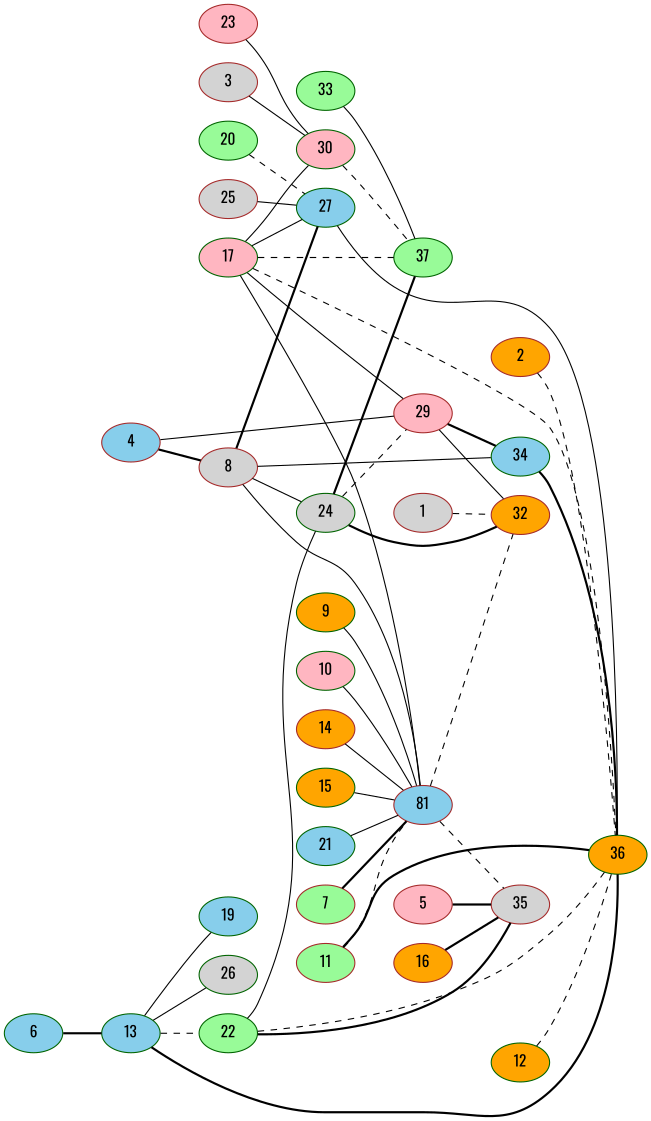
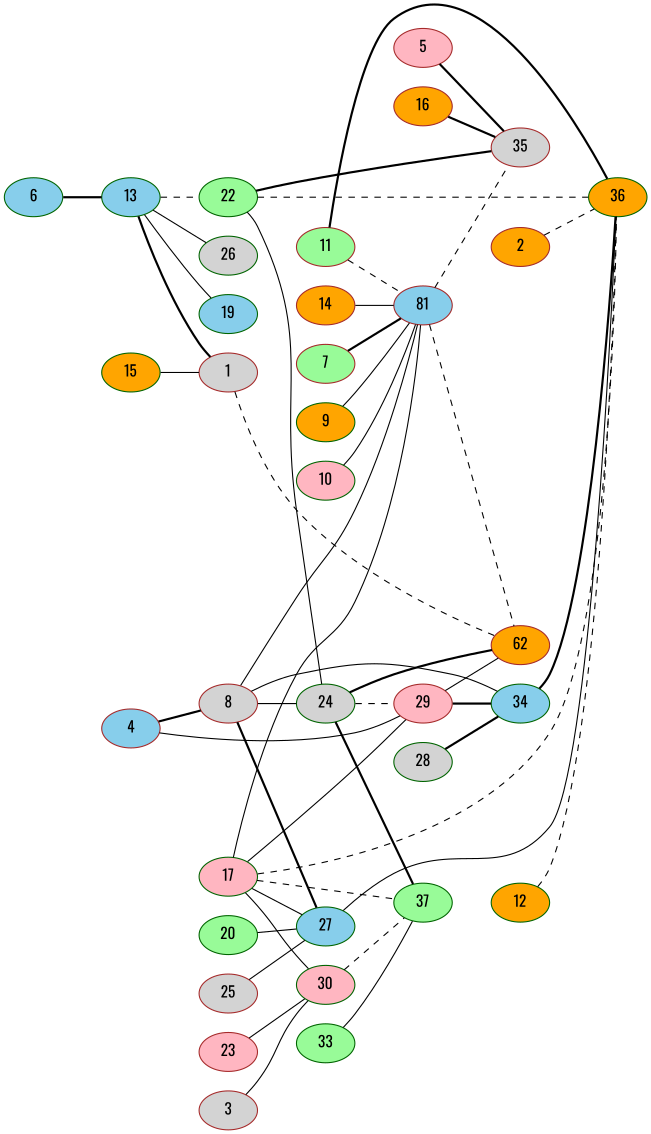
edge "20" -- "27": style dashed -> solid
node "32": label "32" -> "62"
node "28": added
edge "15" -- "81": now "15" -- "1"
node "21": removed
edge "36" -- "13": now "1" -- "13"
